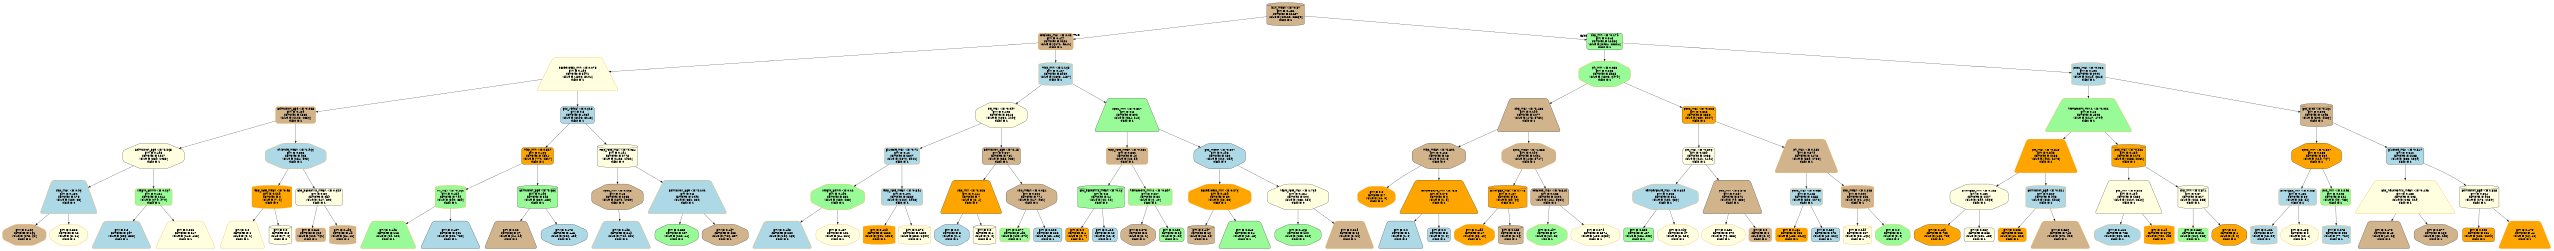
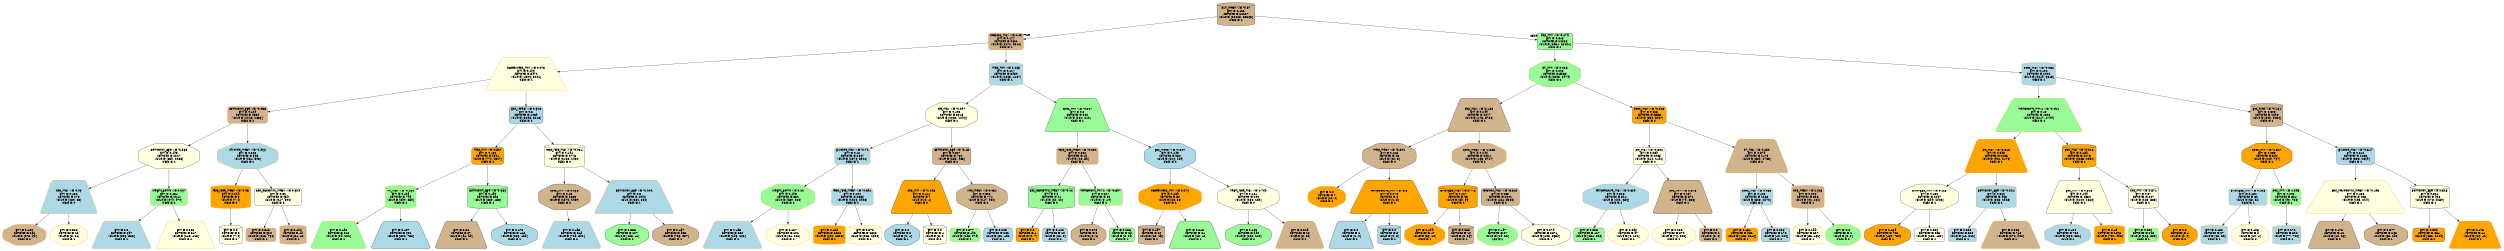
node "gini = 0.0 samples = 1 value = [0, 1] class = 1": removed
node "gini = 0.0 samples = 5 value = [0, 5] class = 1": shape box -> cylinder
node "gini = 0.179 samples = 2574 value = [405, 3659] class = 1": color darkorange -> black
node "gini = 0.205 samples = 225 value = [41, 312] class = 1": fillcolor orange -> lightblue
node "gini = 0.418 samples = 783 value = [360, 851] class = 1": label "gini = 0.418 samples = 783 value = [360, 851] class = 1" -> "gini = 0.418 samples = 783 value = [360, 851] value = 1"
